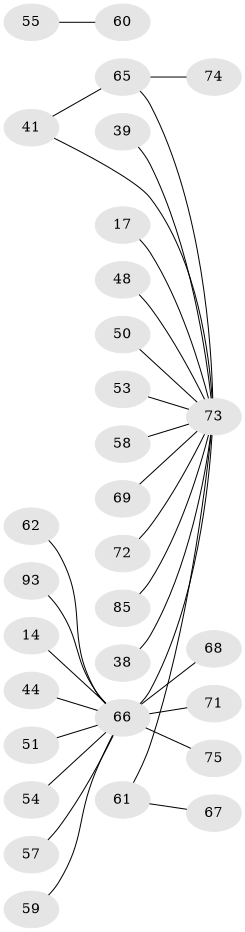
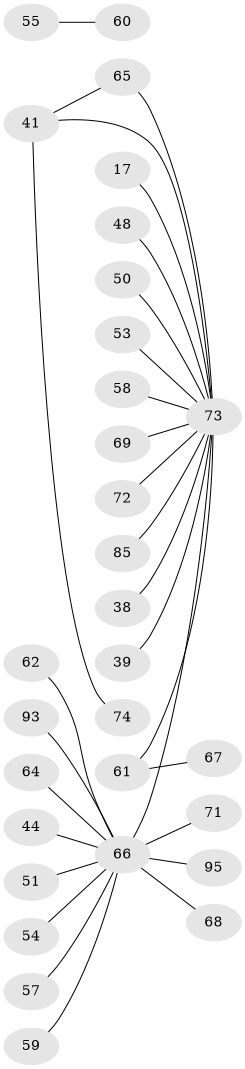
edge "65" -- "74": now "41" -- "74"
node "14": label "14" -> "64"
node "75": label "75" -> "95"
